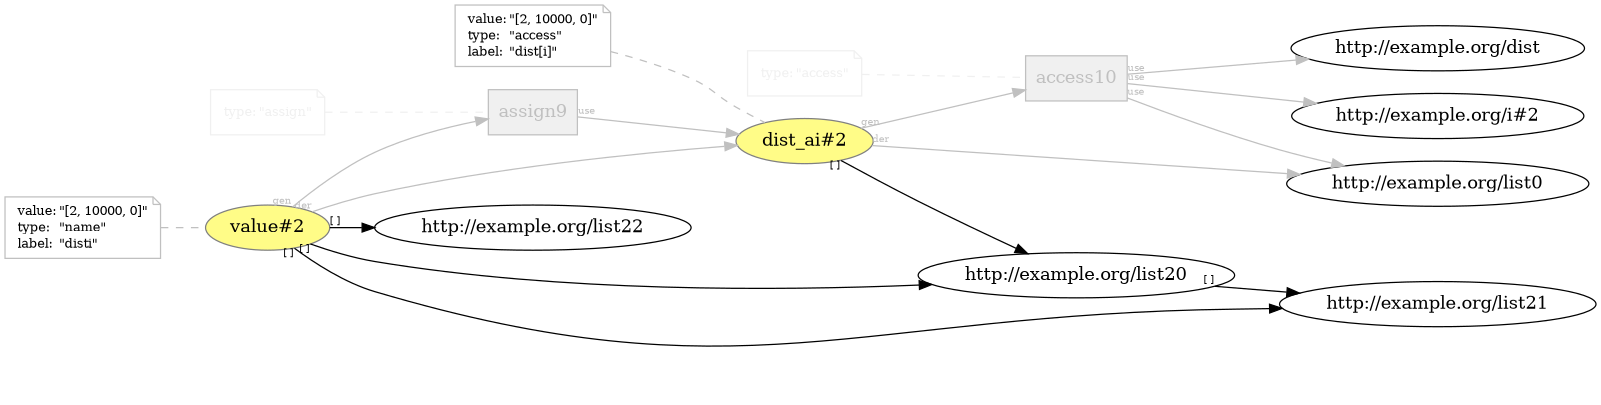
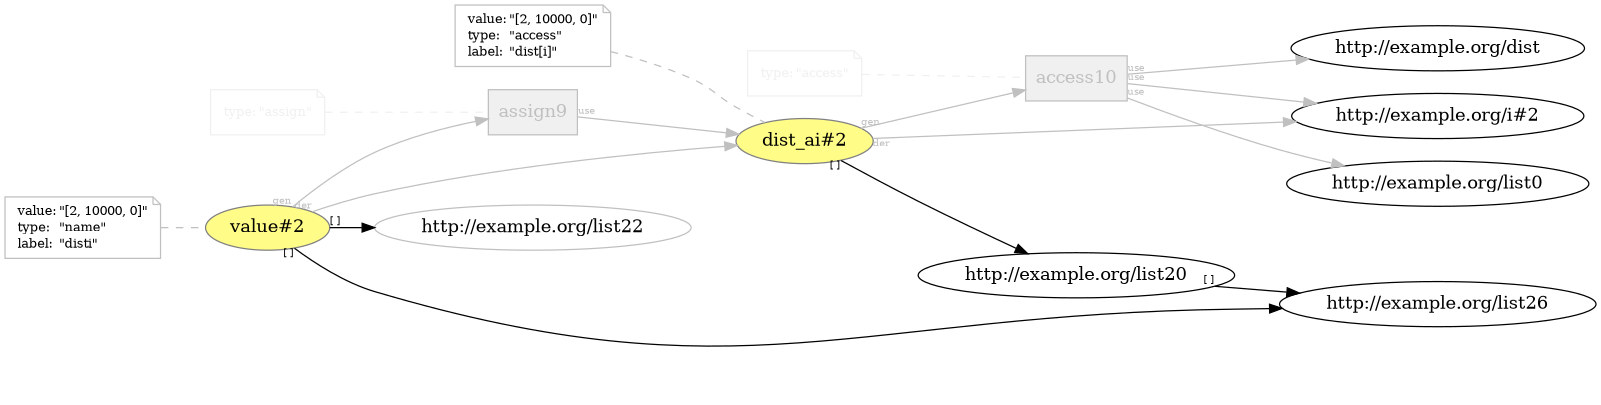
edge "dist_ai#2" -> "http://example.org/list0": now "dist_ai#2" -> "http://example.org/i#2"
node "http://example.org/list22": color black -> gray
edge "value#2" -> "http://example.org/list20": removed
node "http://example.org/list21": label "http://example.org/list21" -> "http://example.org/list26"
